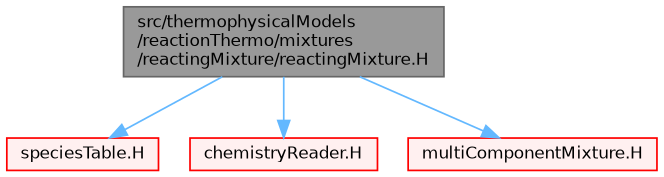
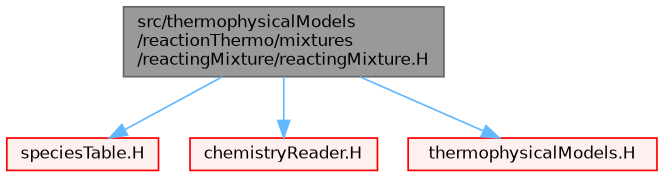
node "multiComponentMixture.H": label "multiComponentMixture.H" -> "thermophysicalModels.H"
